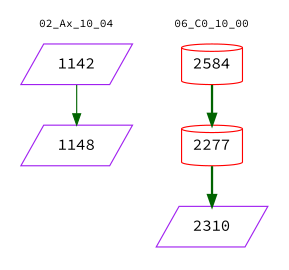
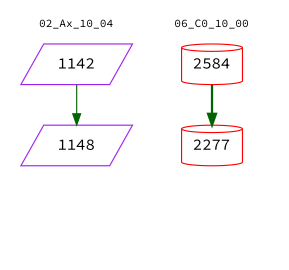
node "2310": removed
